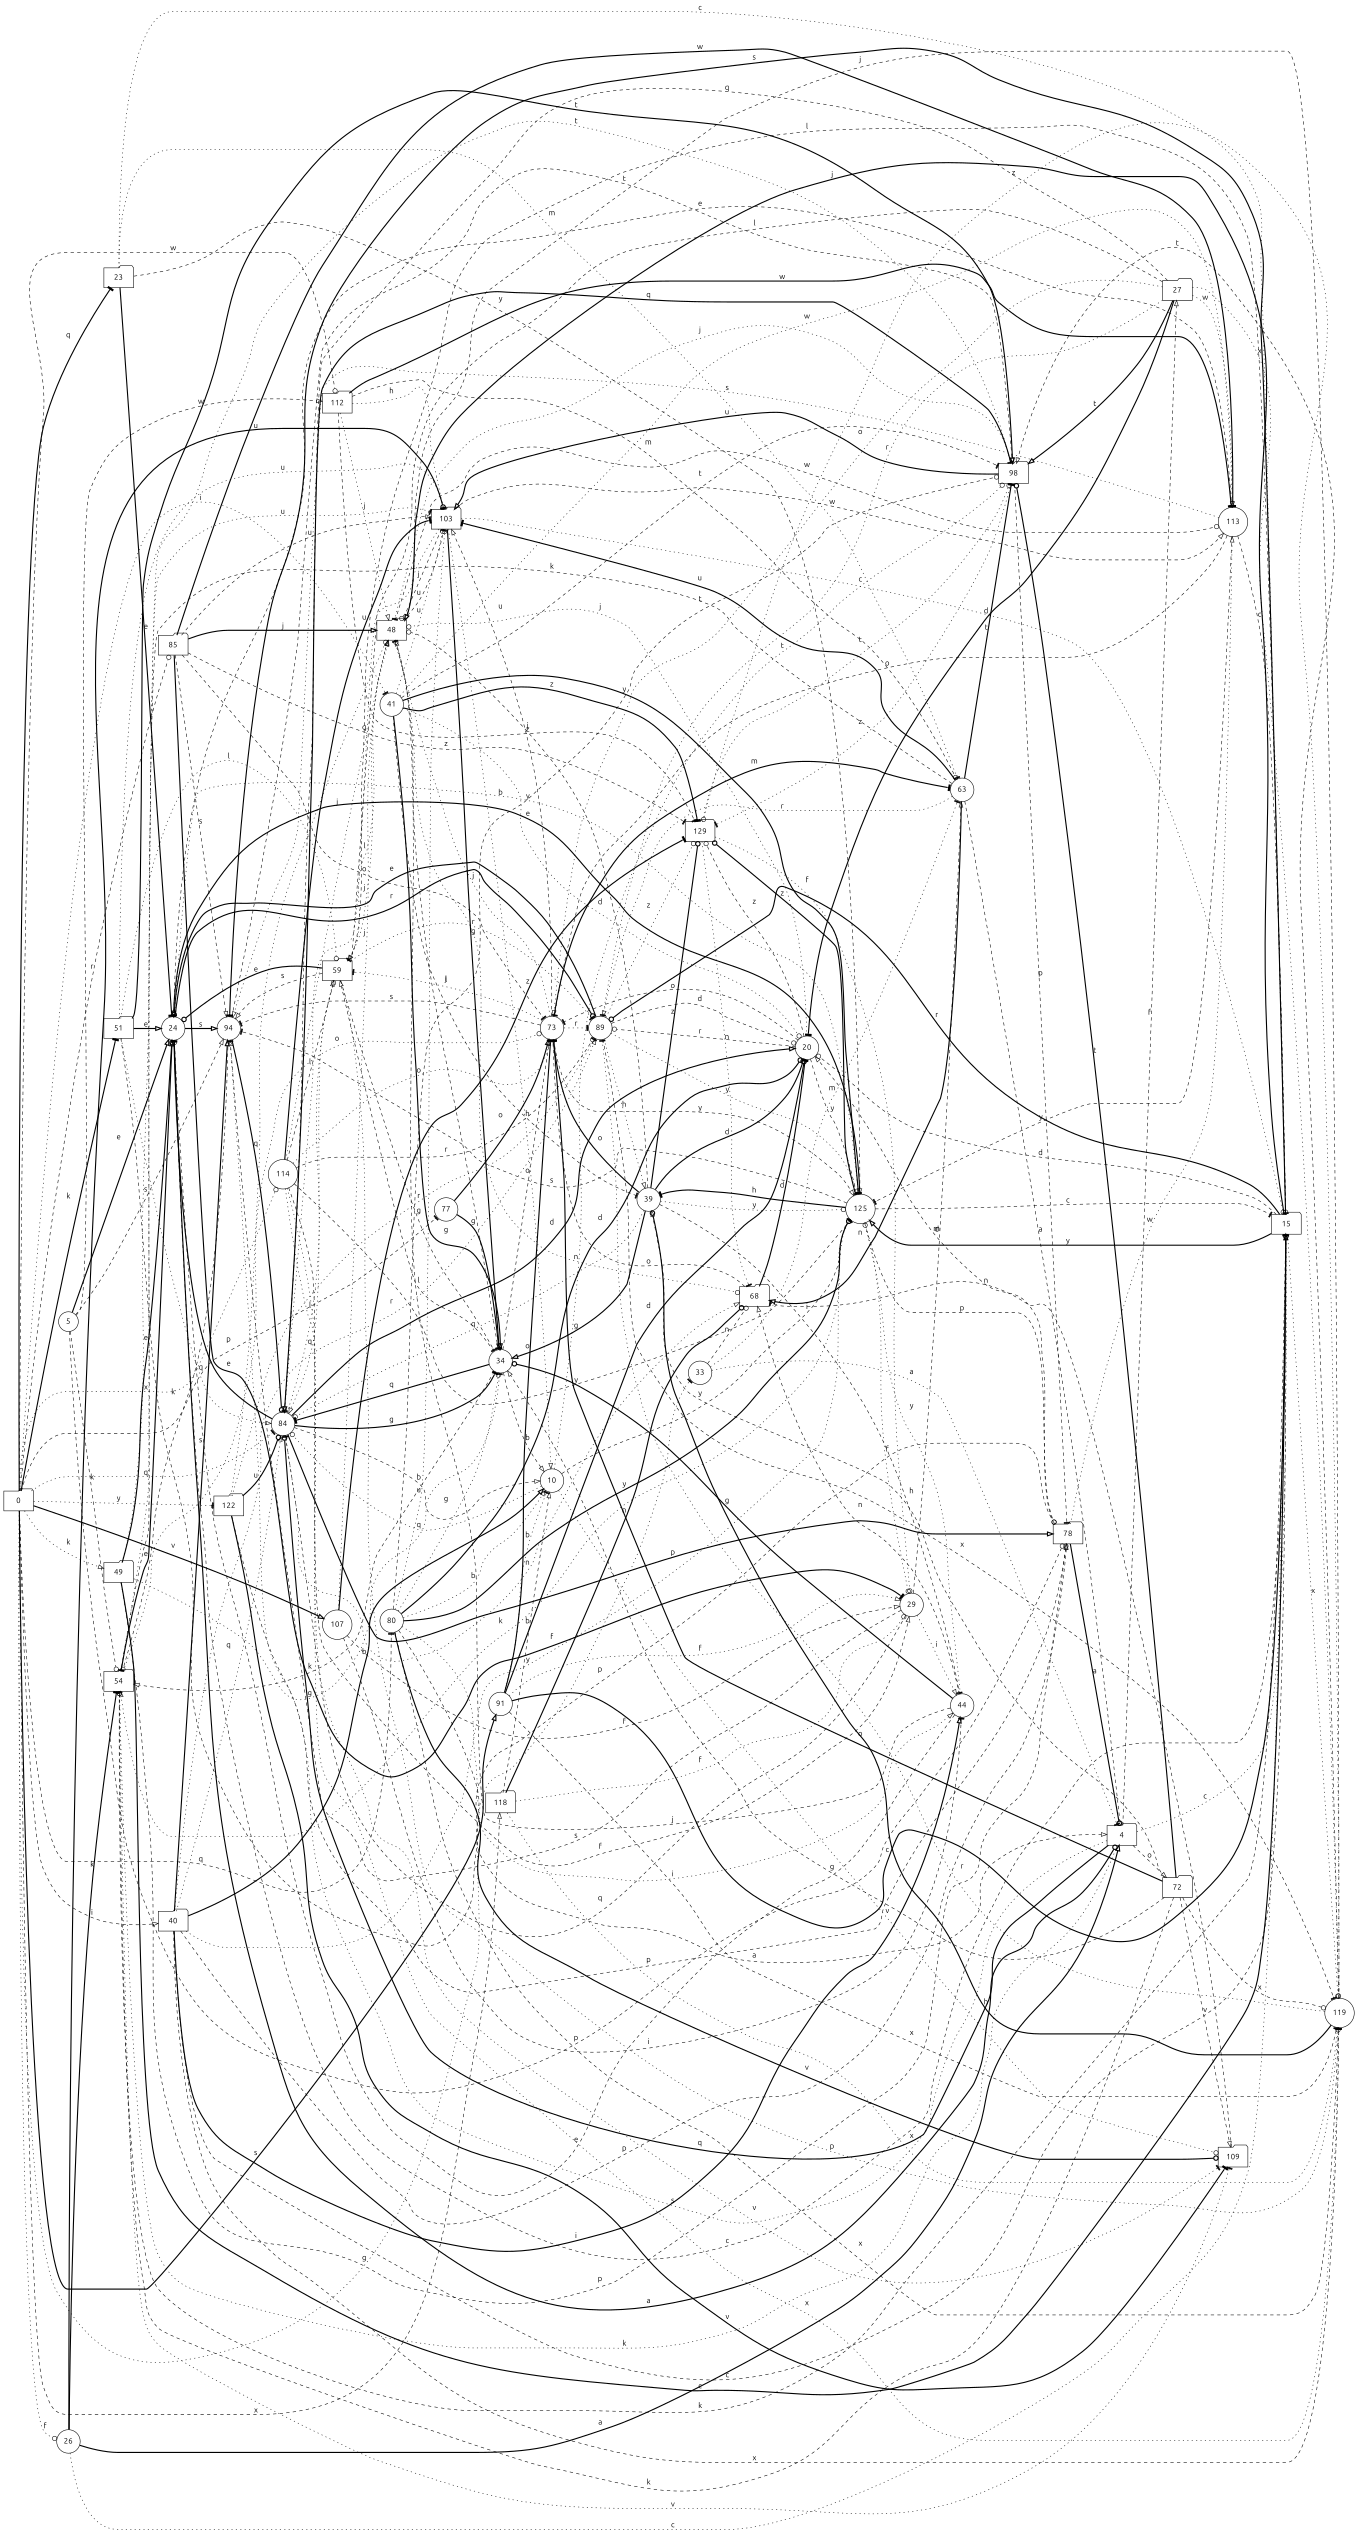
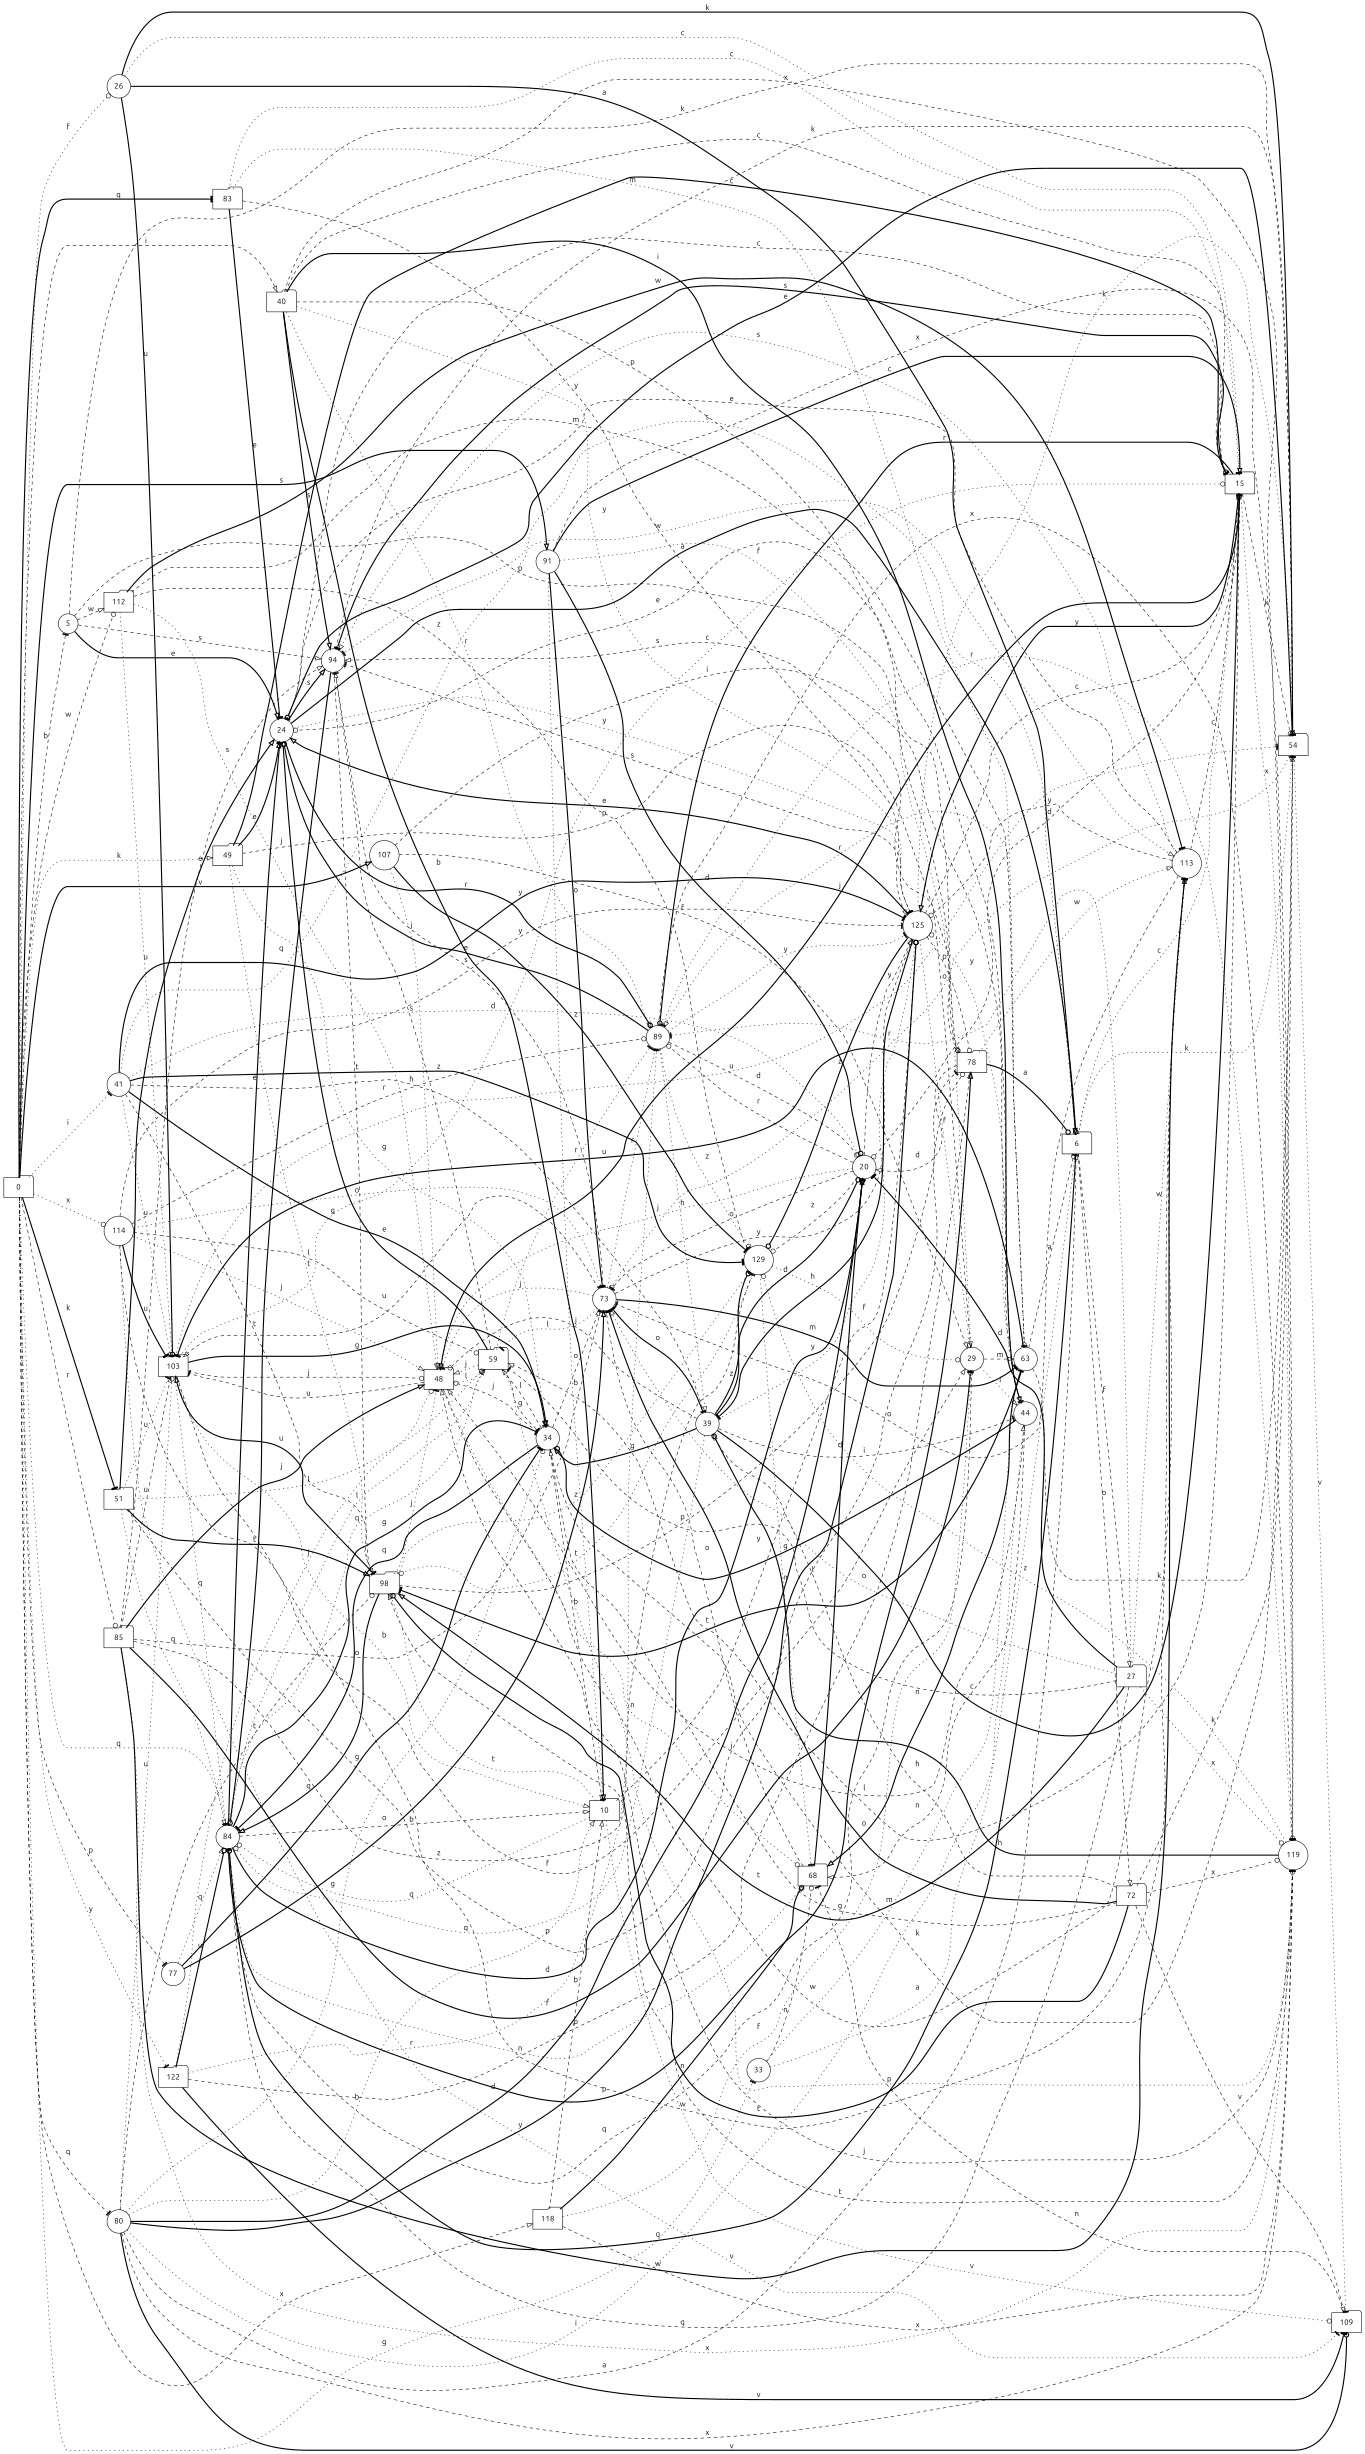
node "23": label "23" -> "83"
edge "112" -> "103": label "h" -> "u"
node "129": shape folder -> circle
edge "0" -> "5": added, label "b"
edge "54" -> "103": reversed
edge "113" -> "125": arrowhead tee -> odot
edge "39" -> "15": added, label "c"
node "10": shape circle -> folder
edge "40" -> "84": now "77" -> "84"
node "4": label "4" -> "6"
edge "118" -> "119": style dotted -> dashed
edge "114" -> "119": now "85" -> "119"
